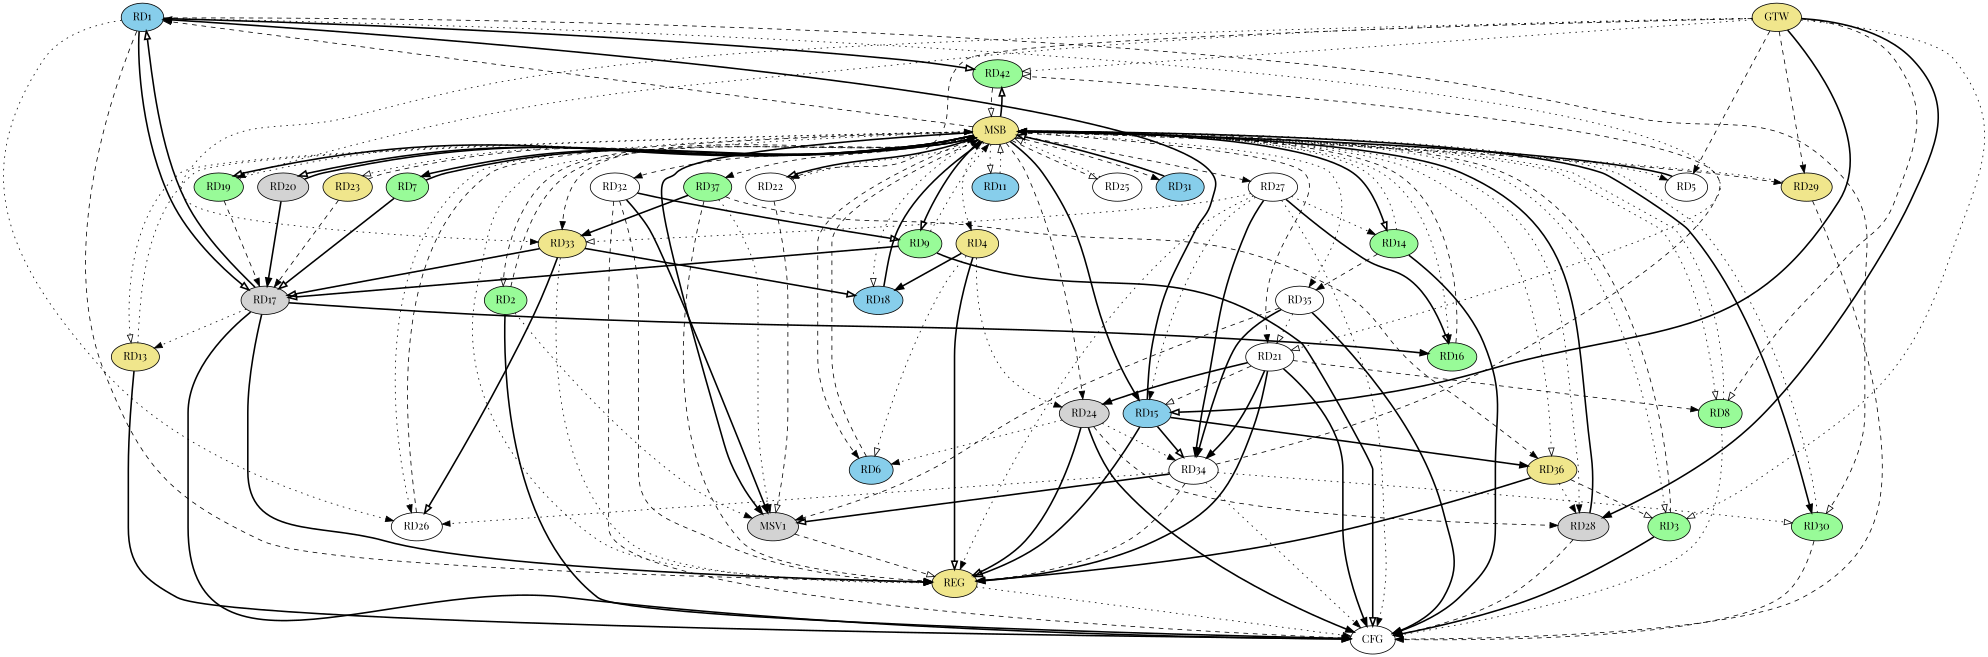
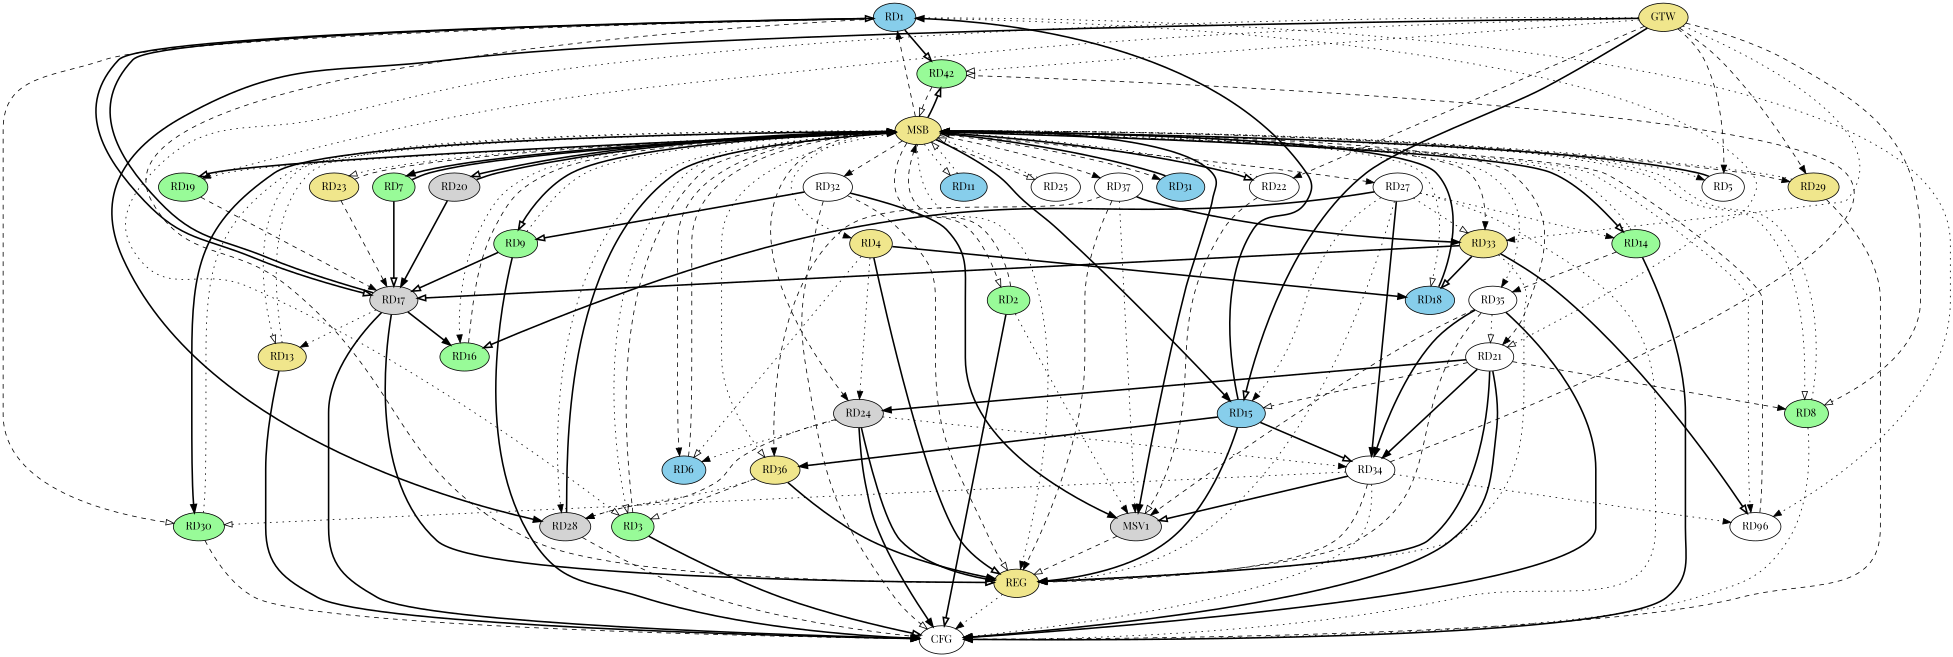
node "RD37": fillcolor palegreen -> white
node "RD26": label "RD26" -> "RD96"
edge "RD35" -> "REG": added
